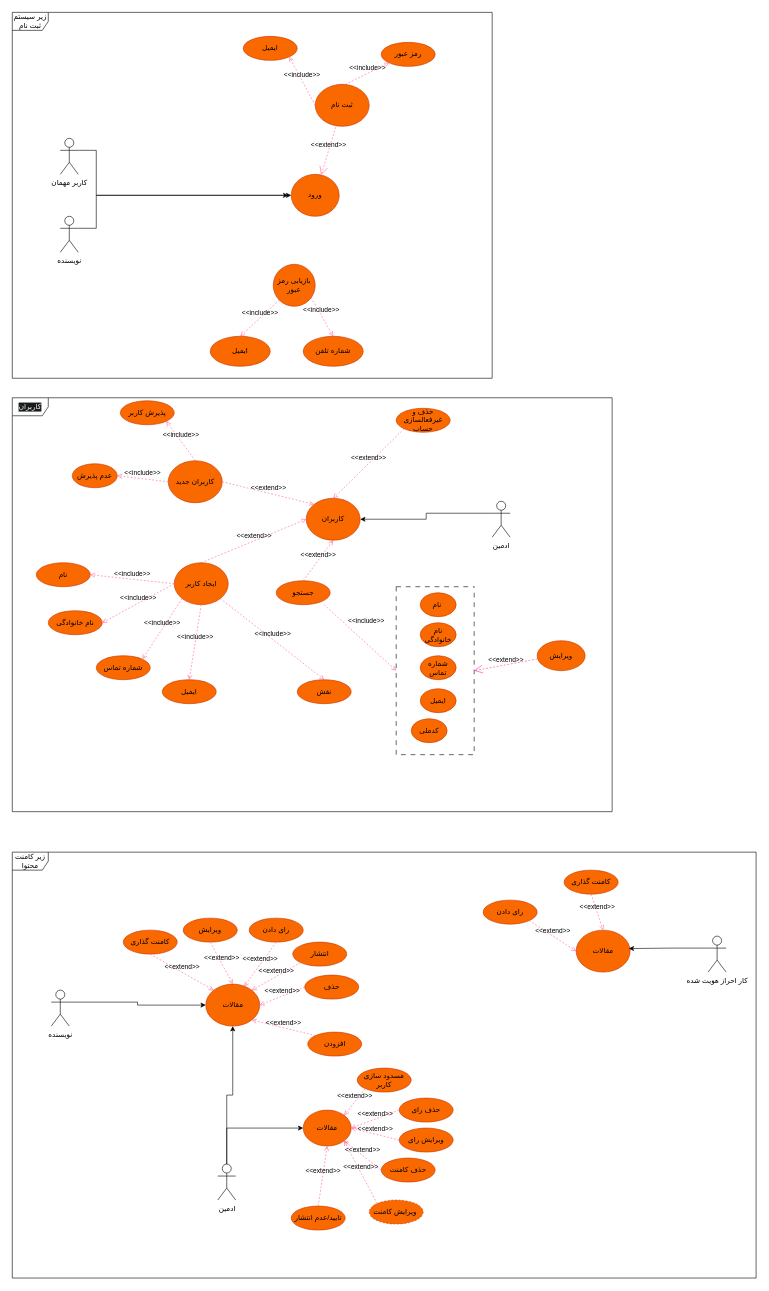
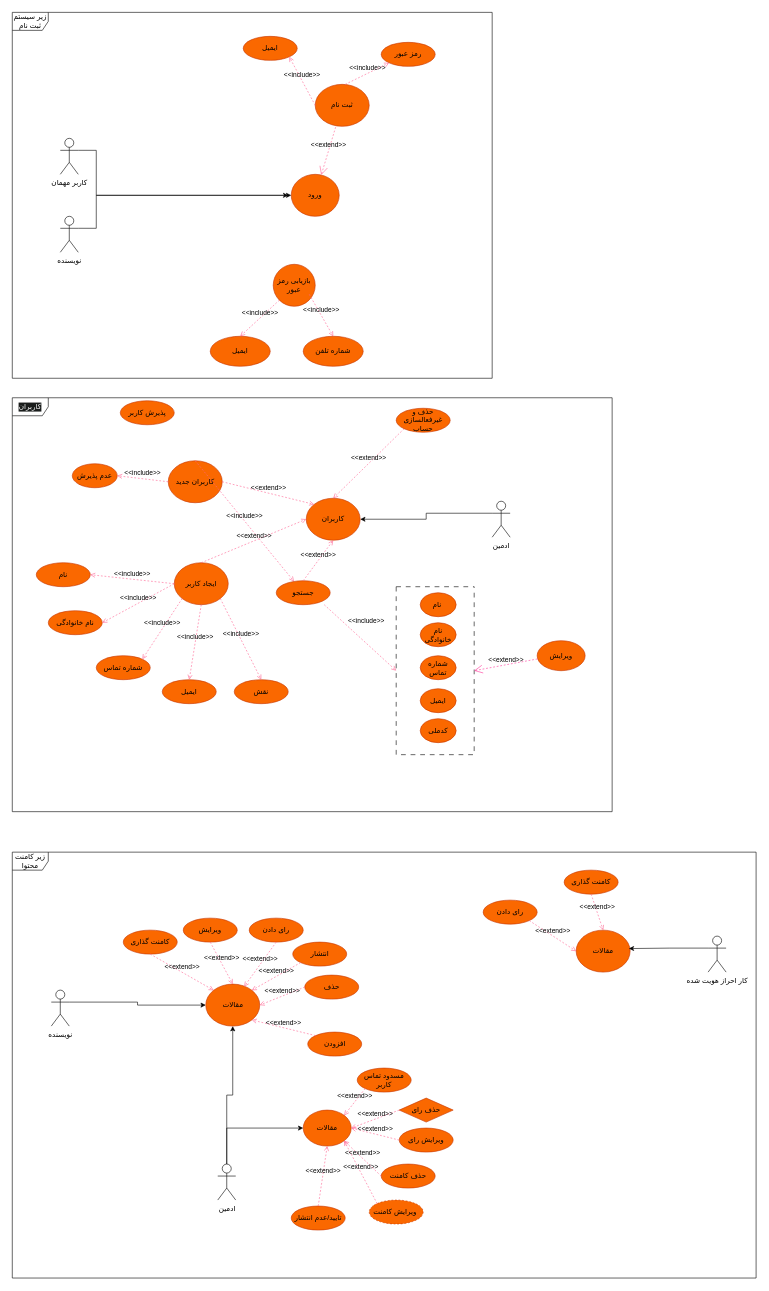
edge "کاربران جدید" -> "پذیرش کاربر": now "کاربران جدید" -> "جستجو"
node "نقش": moved (324, 692) -> (261, 692)
node "کدملی": moved (429, 731) -> (438, 731)
node "مسدود سازی کاربر": label "مسدود سازی کاربر" -> "مسدود تماس کاربر"
node "حذف رای": shape ellipse -> diamond
node "حذف کامنت": moved (408, 1170) -> (408, 1176)
